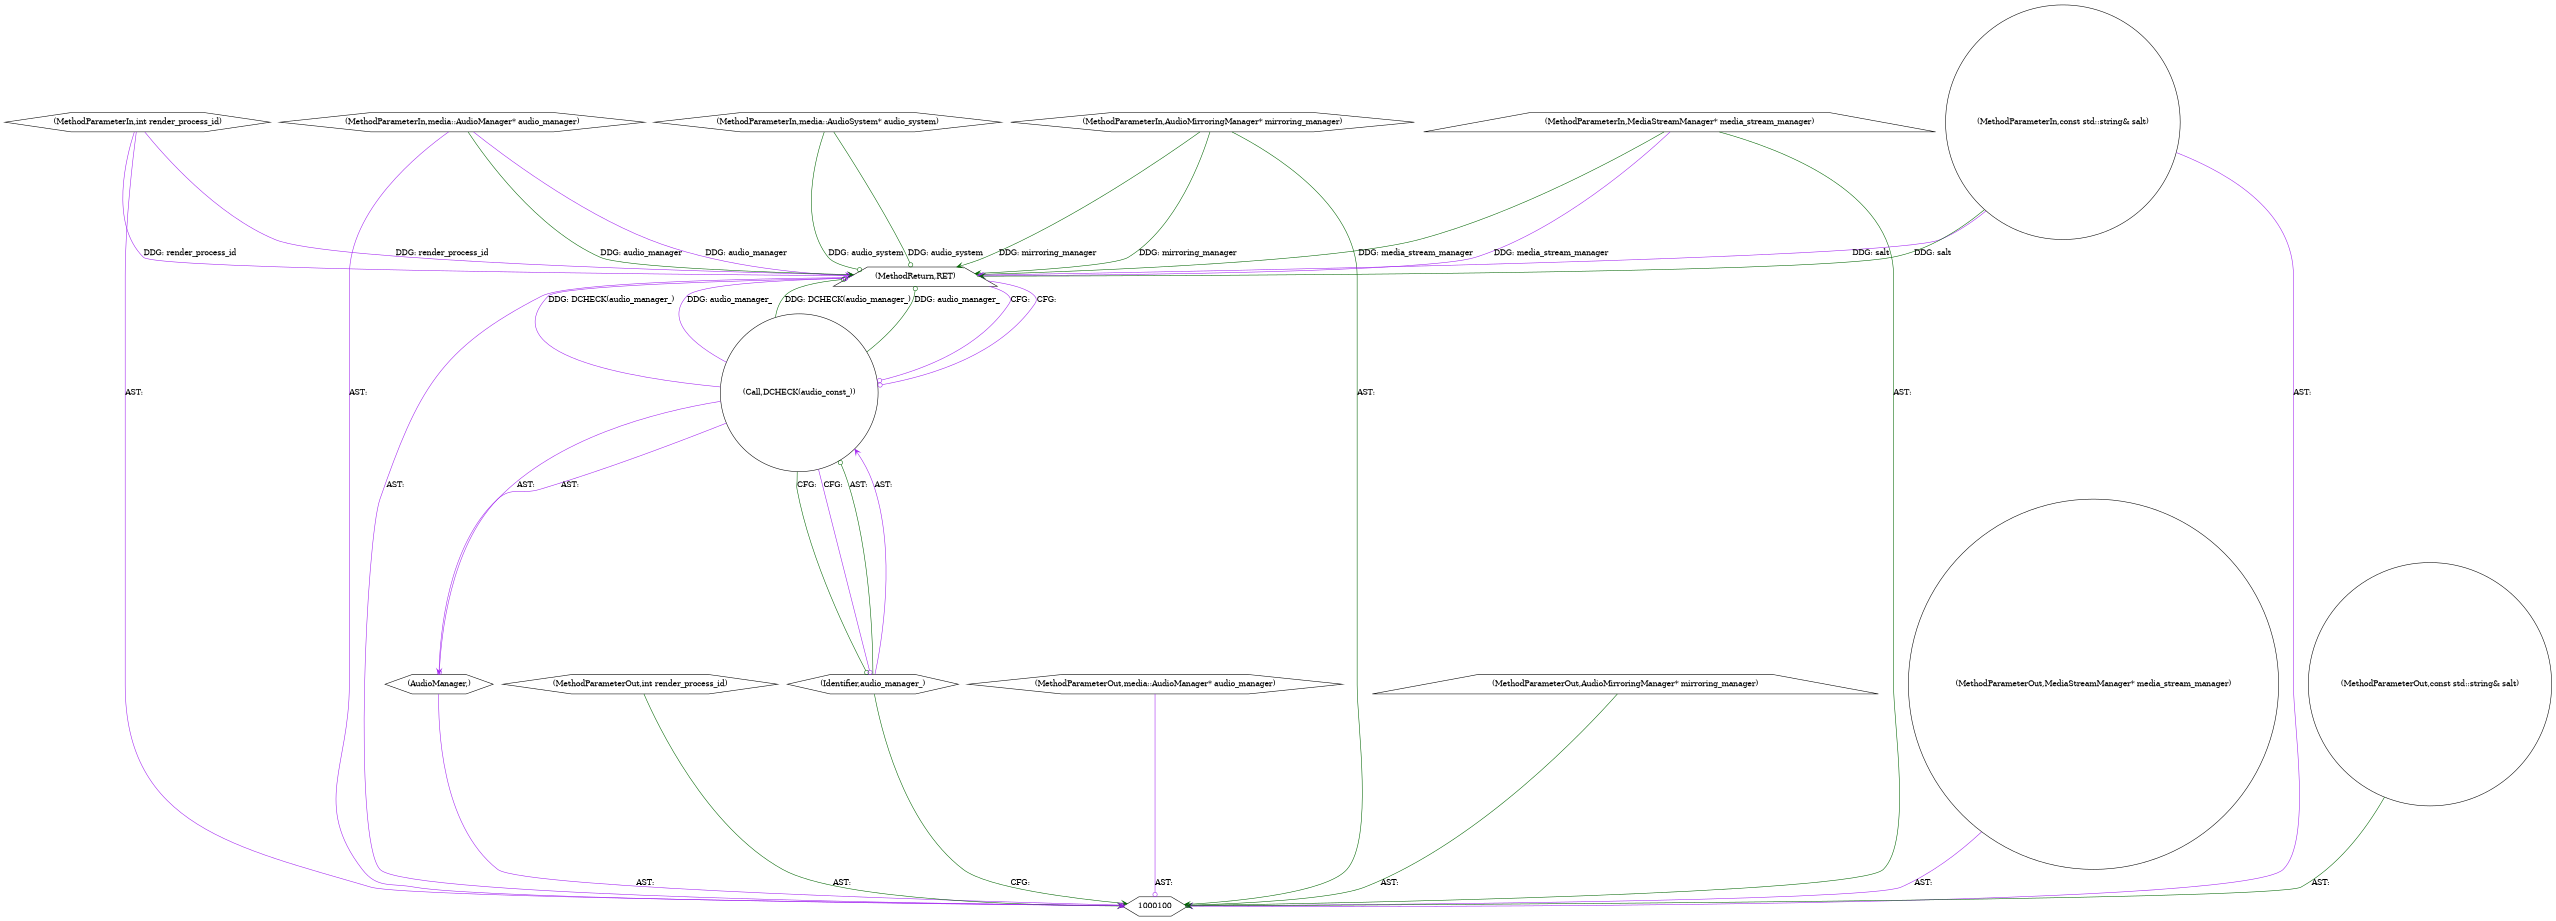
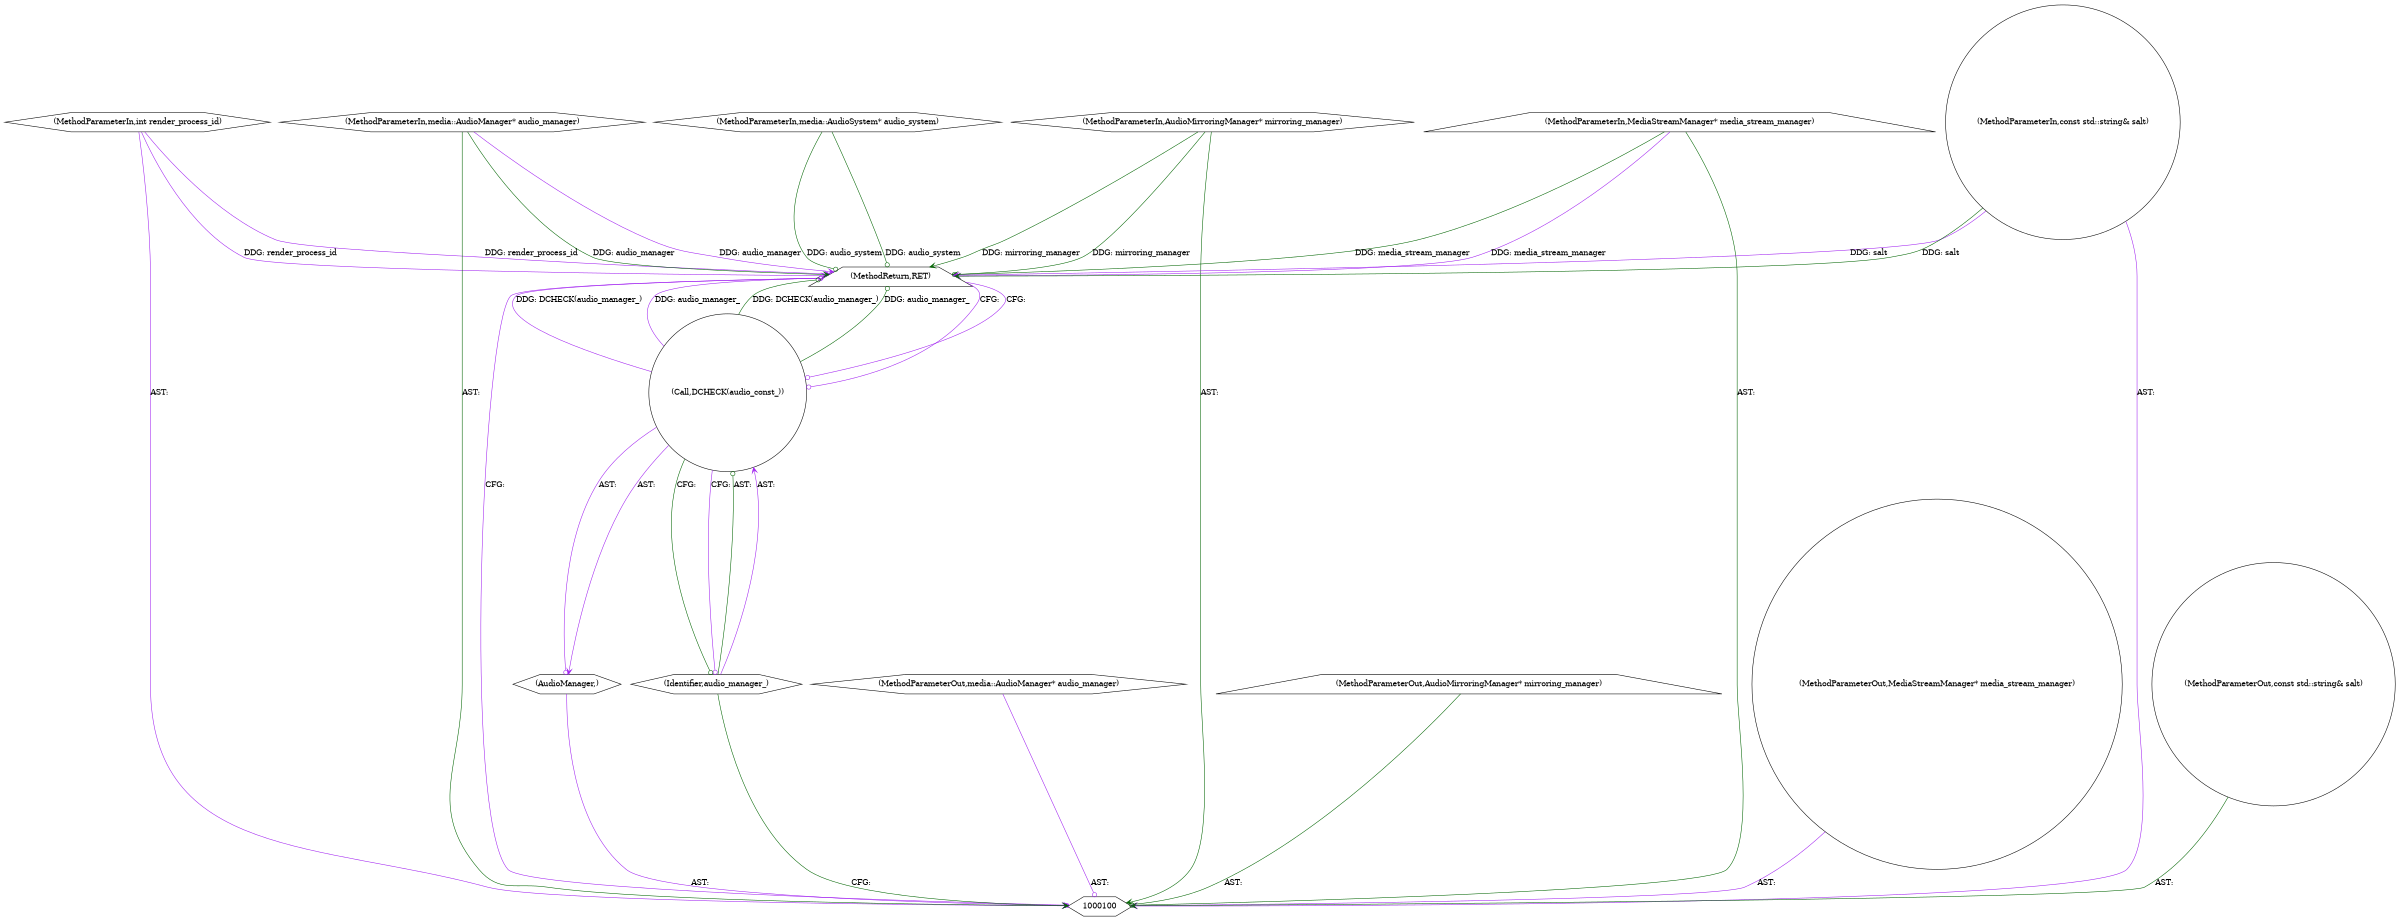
edge "(MethodReturn,RET)" -> "1000100": label "AST: " -> "CFG: "
node "(MethodParameterOut,int render_process_id)": removed
edge "(MethodParameterIn,media::AudioManager* audio_manager)" -> "1000100": color purple -> darkgreen
edge "(MethodParameterIn,int render_process_id)" -> "1000100": arrowhead odot -> vee
